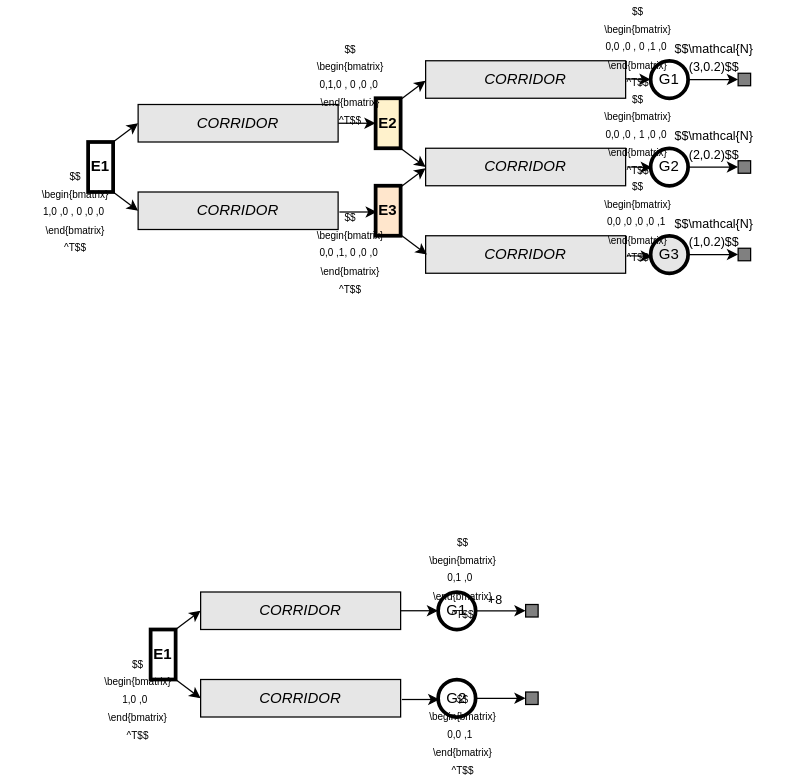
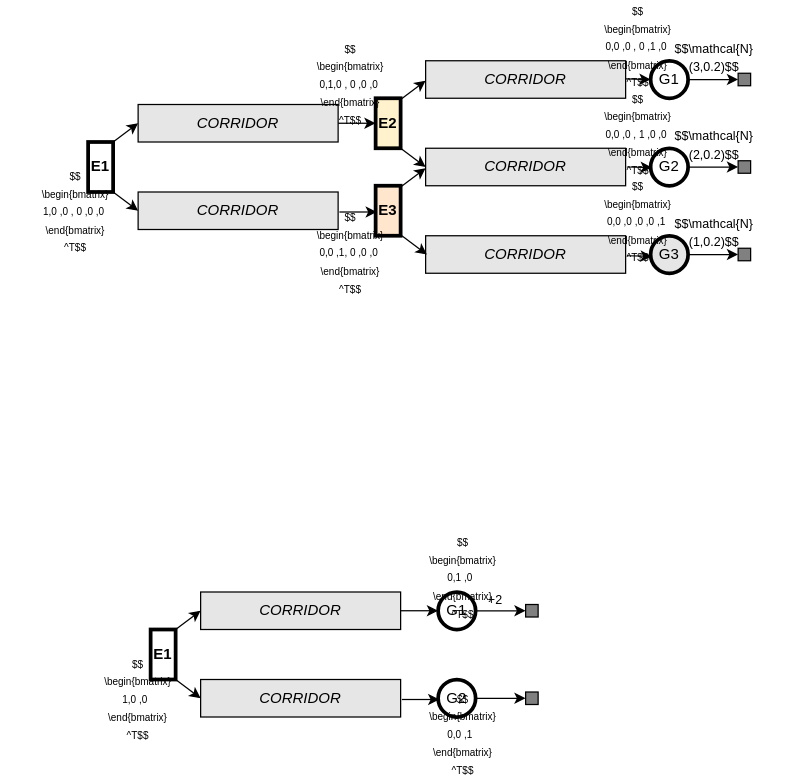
node "+8": label "+8" -> "+2"
